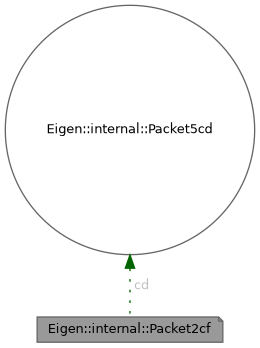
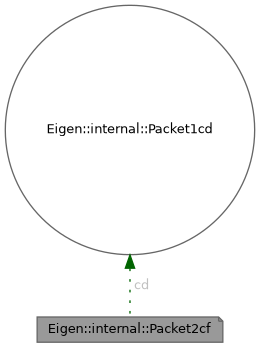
node "Eigen::internal::Packet5cd": label "Eigen::internal::Packet5cd" -> "Eigen::internal::Packet1cd"
